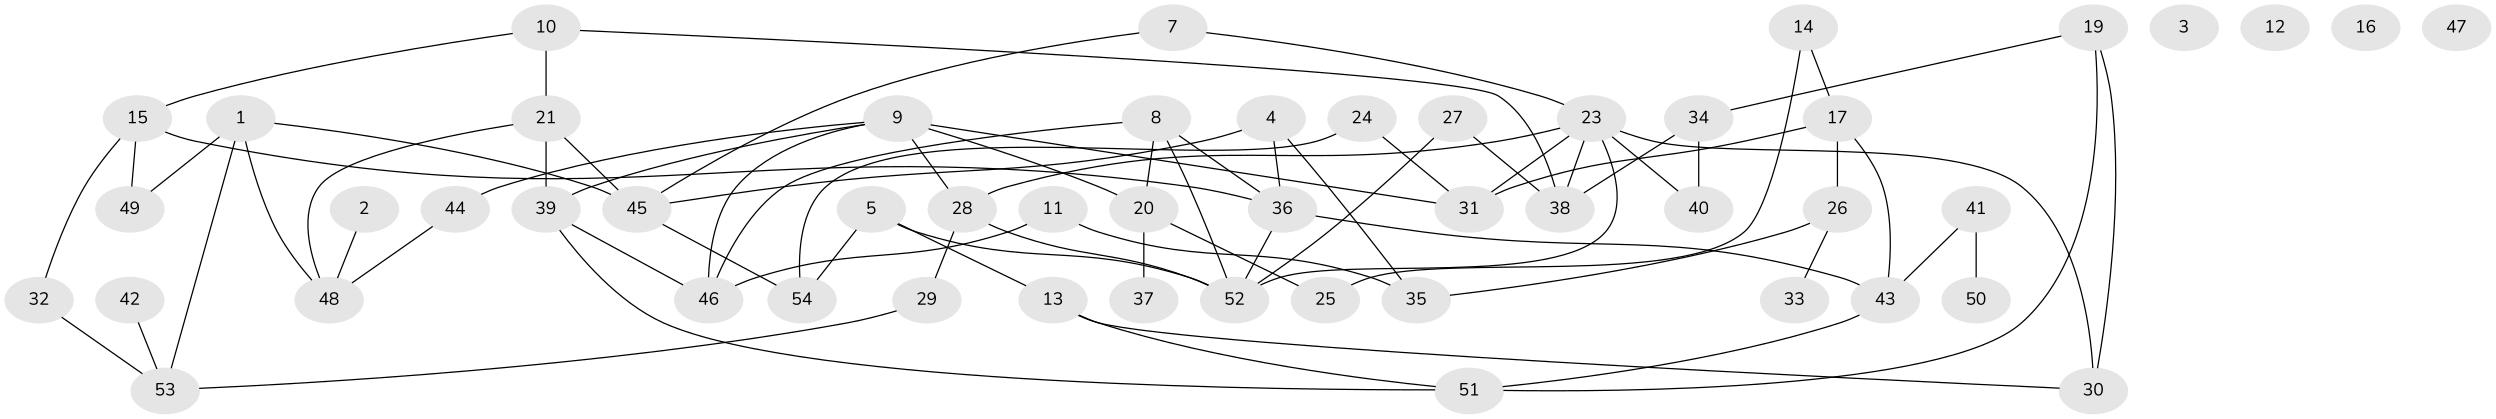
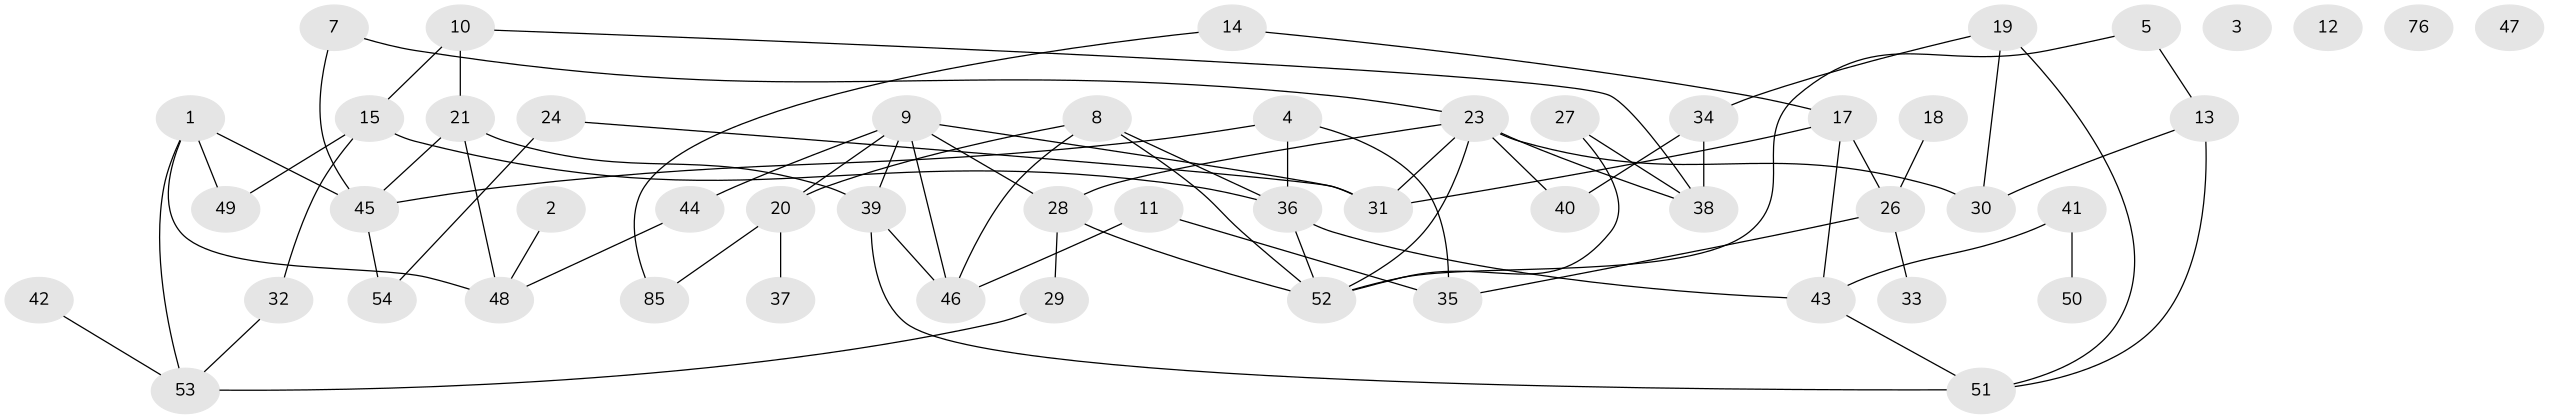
node "16": label "16" -> "76"
node "18": added
edge "5" -- "54": removed
node "25": label "25" -> "85"
